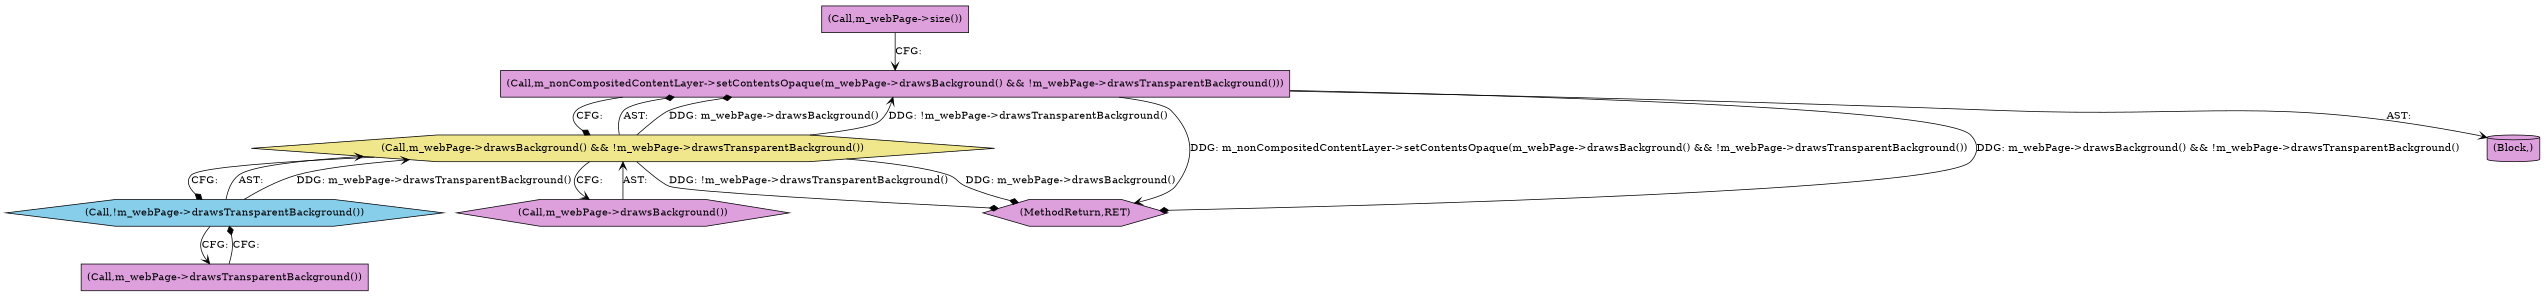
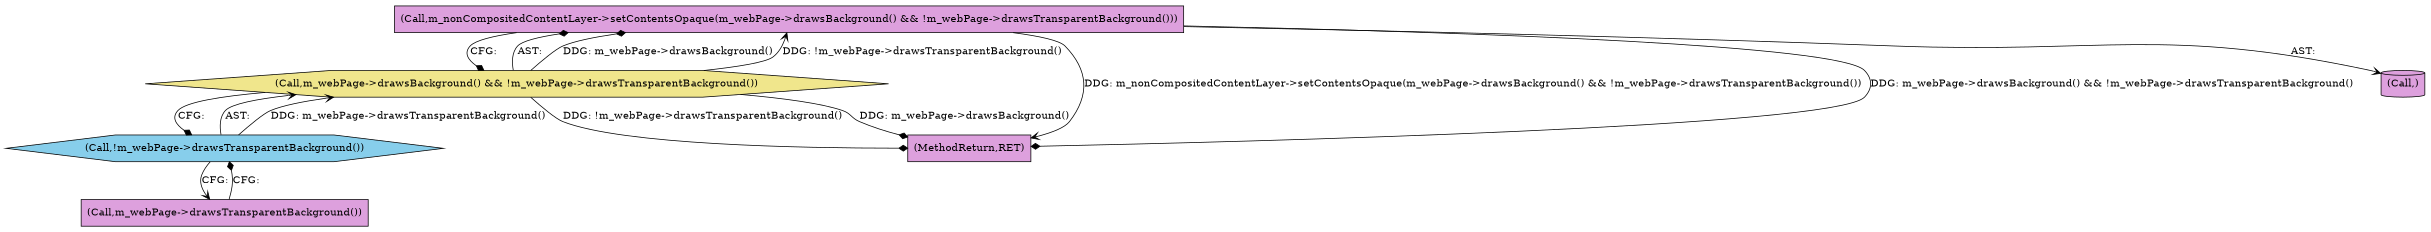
node "(Call,m_webPage->size())": removed
node "(Block,)": label "(Block,)" -> "(Call,)"
node "(Call,m_webPage->drawsBackground())": removed
node "(MethodReturn,RET)": shape hexagon -> box
